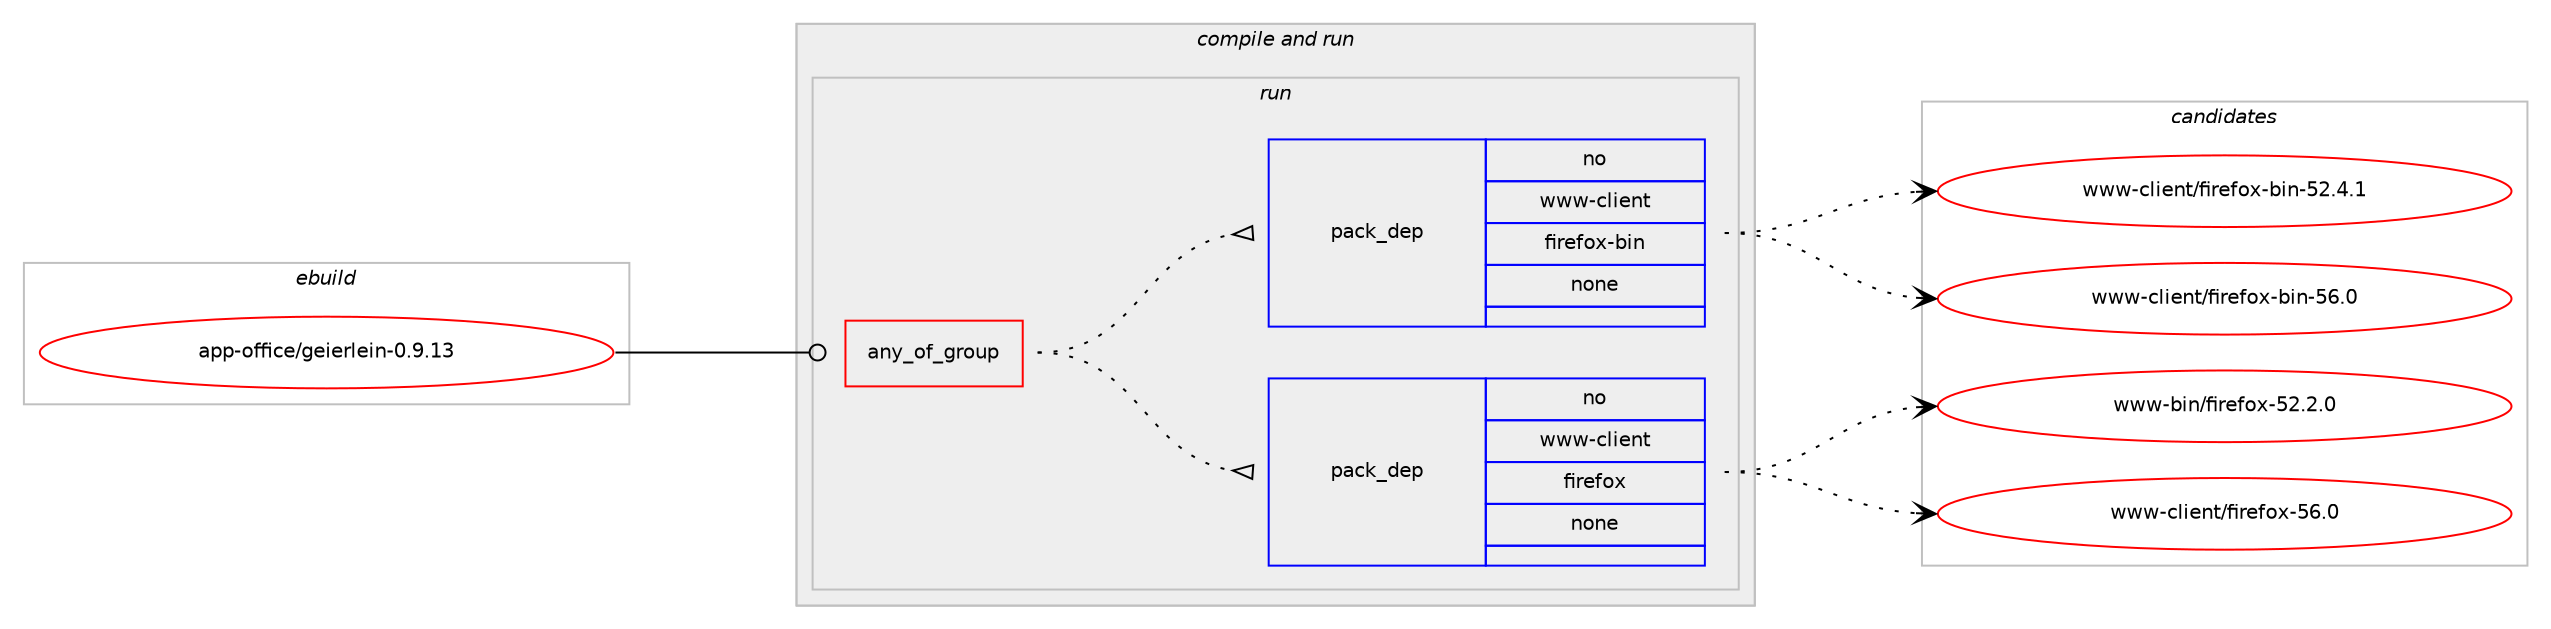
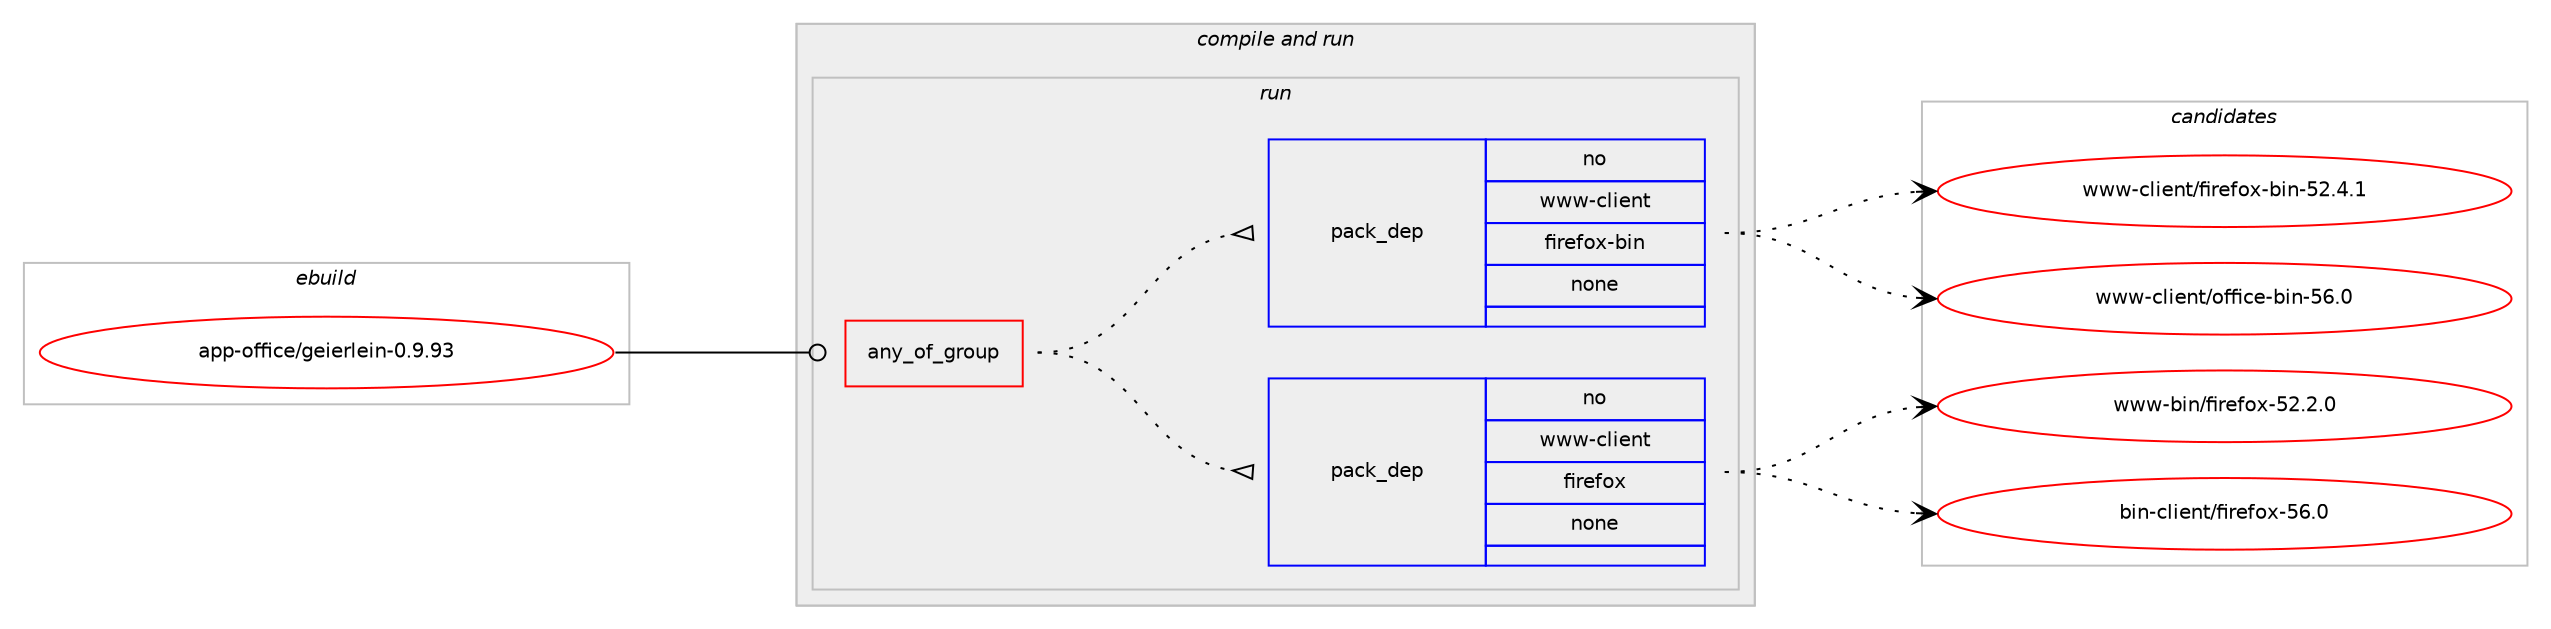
node "www-client/firefox-bin-56.0": label "www-client/firefox-bin-56.0" -> "www-client/office-bin-56.0"
node "app-office/geierlein-0.9.13": label "app-office/geierlein-0.9.13" -> "app-office/geierlein-0.9.93"
node "www-client/firefox-56.0": label "www-client/firefox-56.0" -> "bin-client/firefox-56.0"
